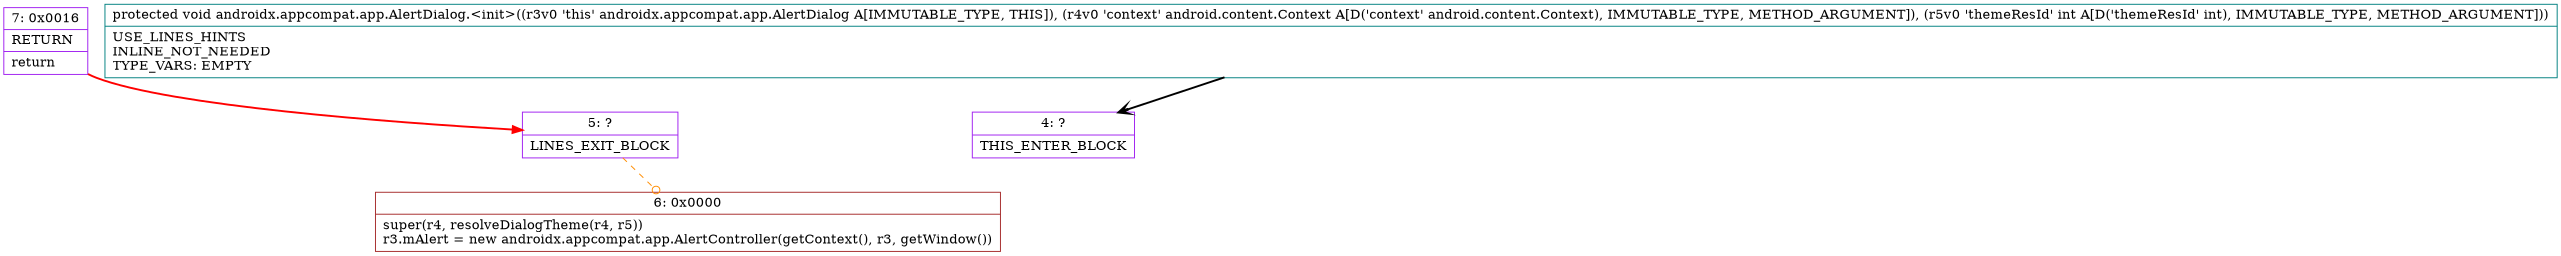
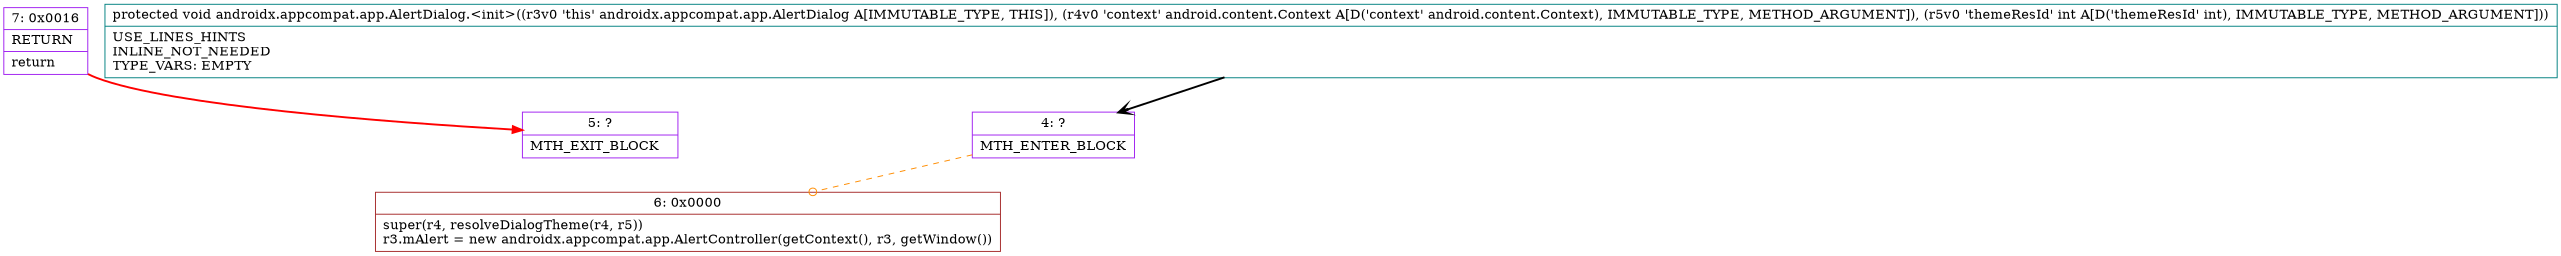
node "5: ?": text "LINES_EXIT_BLOCK" -> "MTH_EXIT_BLOCK"
node "4: ?": text "THIS_ENTER_BLOCK" -> "MTH_ENTER_BLOCK"
edge "5: ?" -> "6: 0x0000": now "4: ?" -> "6: 0x0000"
